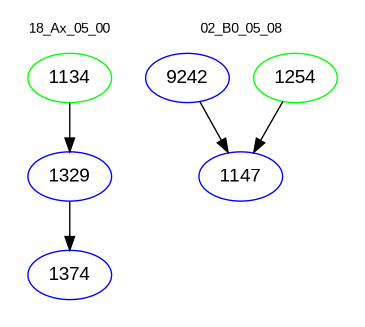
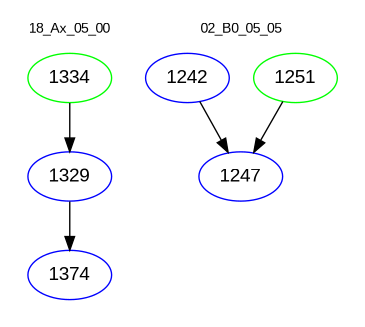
cluster "02_B0_05_08": label "02_B0_05_08" -> "02_B0_05_05"
node "1134": label "1134" -> "1334"
node "9242": label "9242" -> "1242"
node "1254": label "1254" -> "1251"
node "1147": label "1147" -> "1247"
